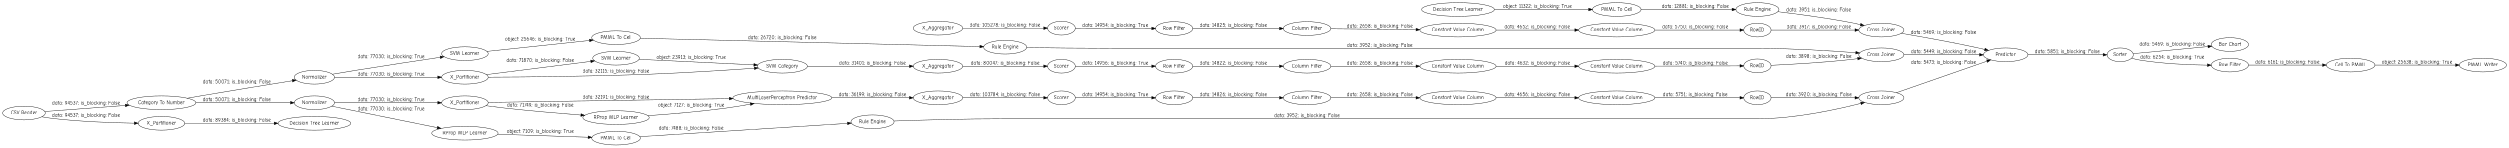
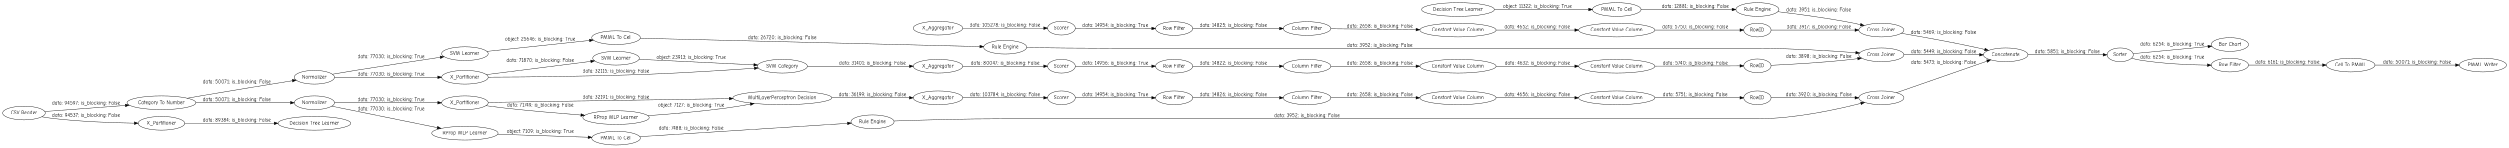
edge "Sorter" -> "Bar Chart": label "data: 5469; is_blocking: False" -> "data: 6254; is_blocking: True"
node "Predictor": label "Predictor" -> "Concatenate"
edge "Cell To PMML" -> "PMML Writer": label "object: 25638; is_blocking: True" -> "data: 50071; is_blocking: False"
node "MultiLayerPerceptron Predictor": label "MultiLayerPerceptron Predictor" -> "MultiLayerPerceptron Decision"
edge "CSV Reader" -> "Category To Number": label "data: 94537; is_blocking: False" -> "data: 94597; is_blocking: False"
